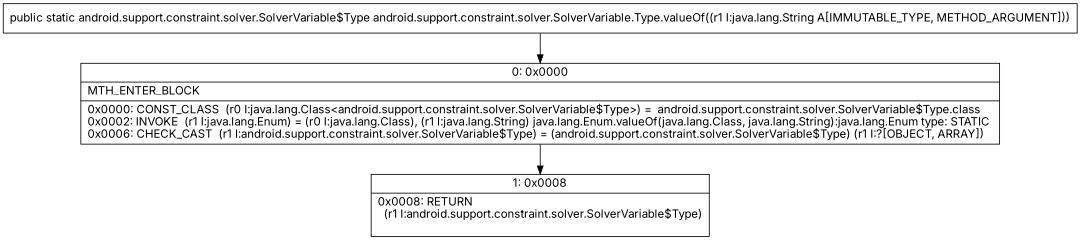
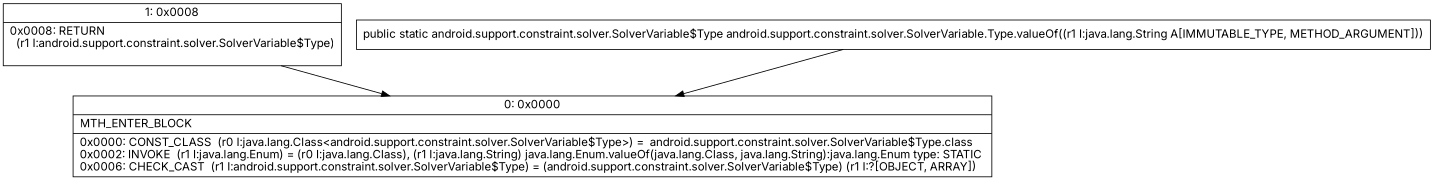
edge "0: 0x0000" -> "1: 0x0008": reversed
